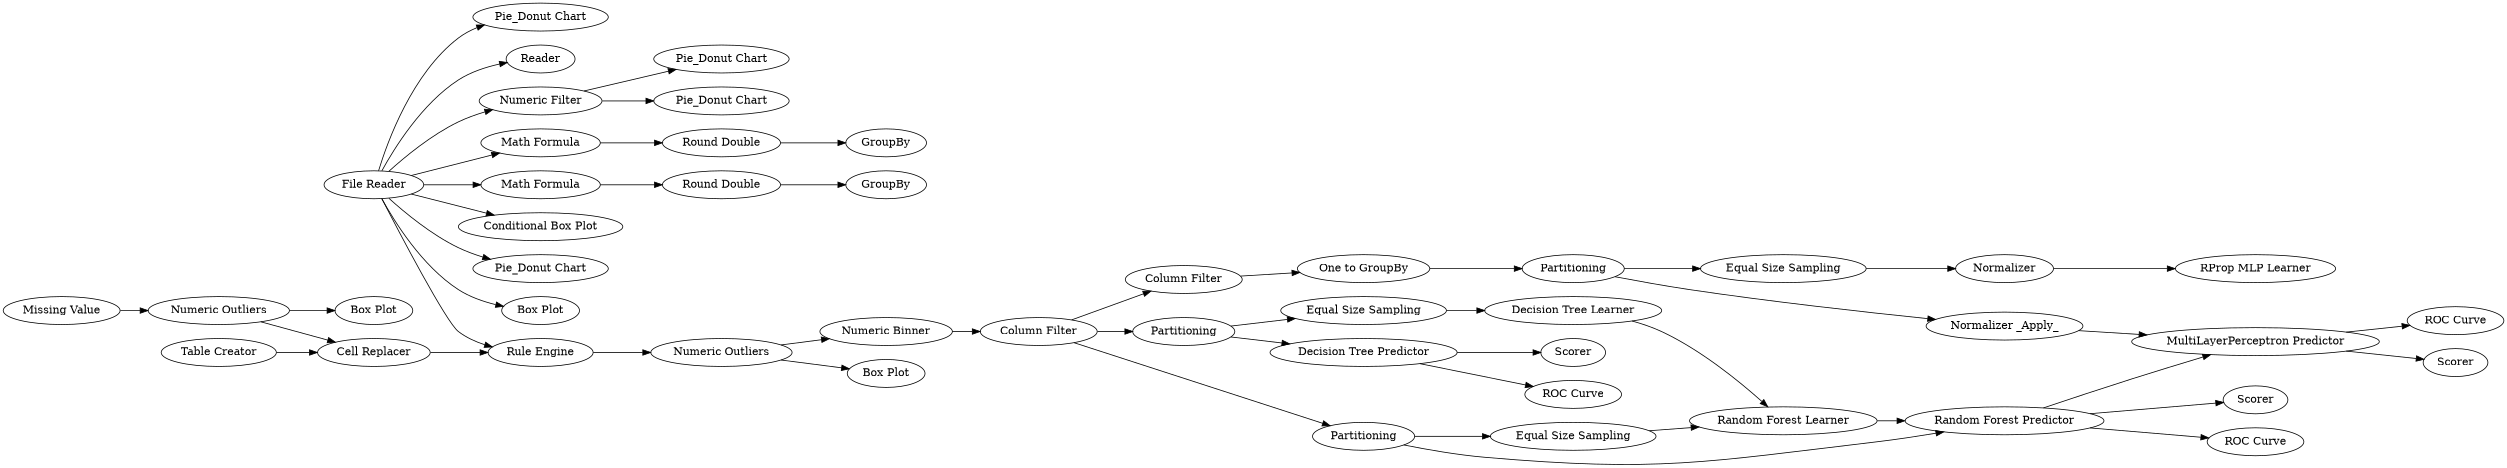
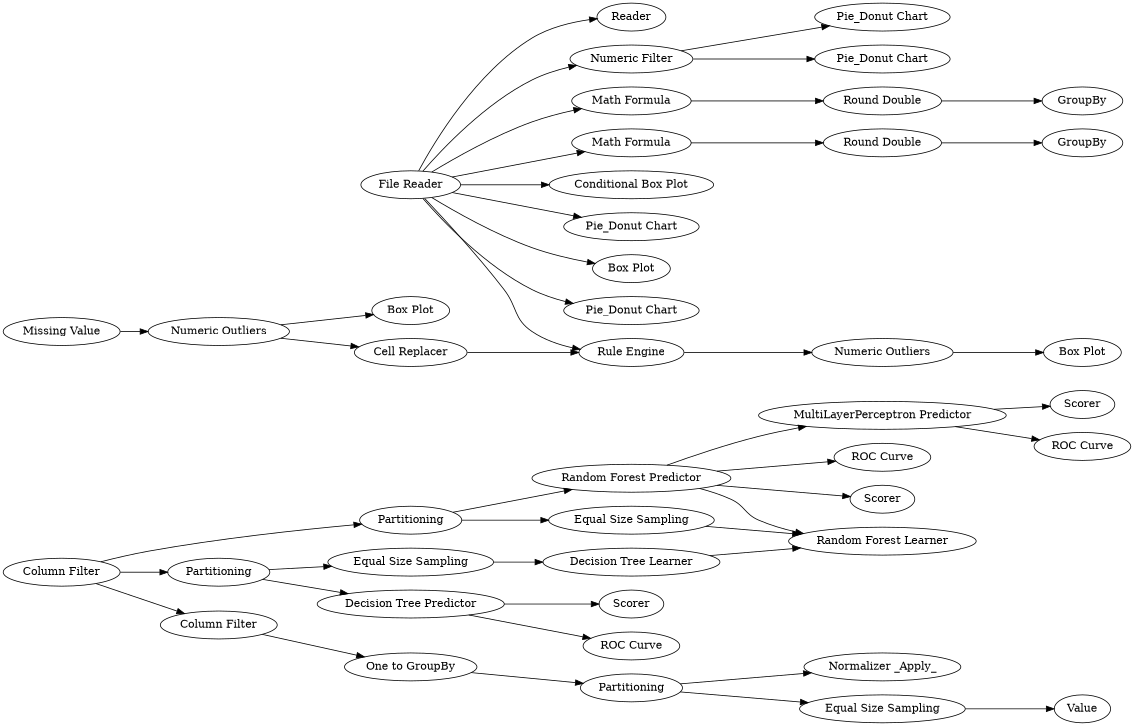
node "Normalizer": label "Normalizer" -> "Value"
node "RProp MLP Learner": removed
node "Numeric Binner": removed
edge "Normalizer _Apply_" -> "MultiLayerPerceptron Predictor": removed
node "Table Creator": removed
edge "Random Forest Learner" -> "Random Forest Predictor": reversed
